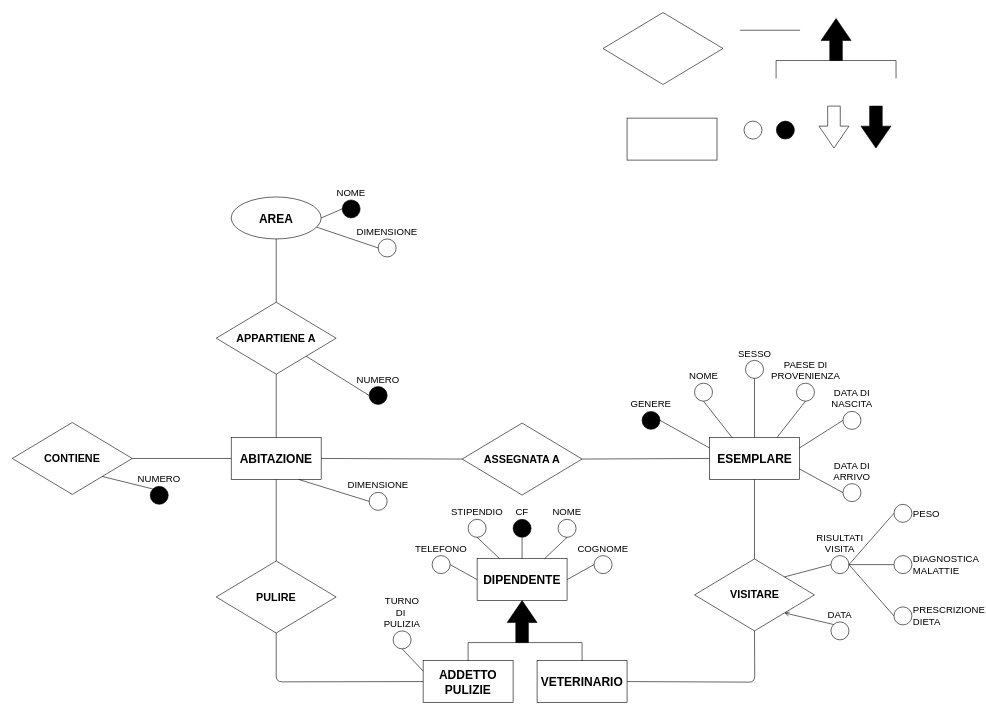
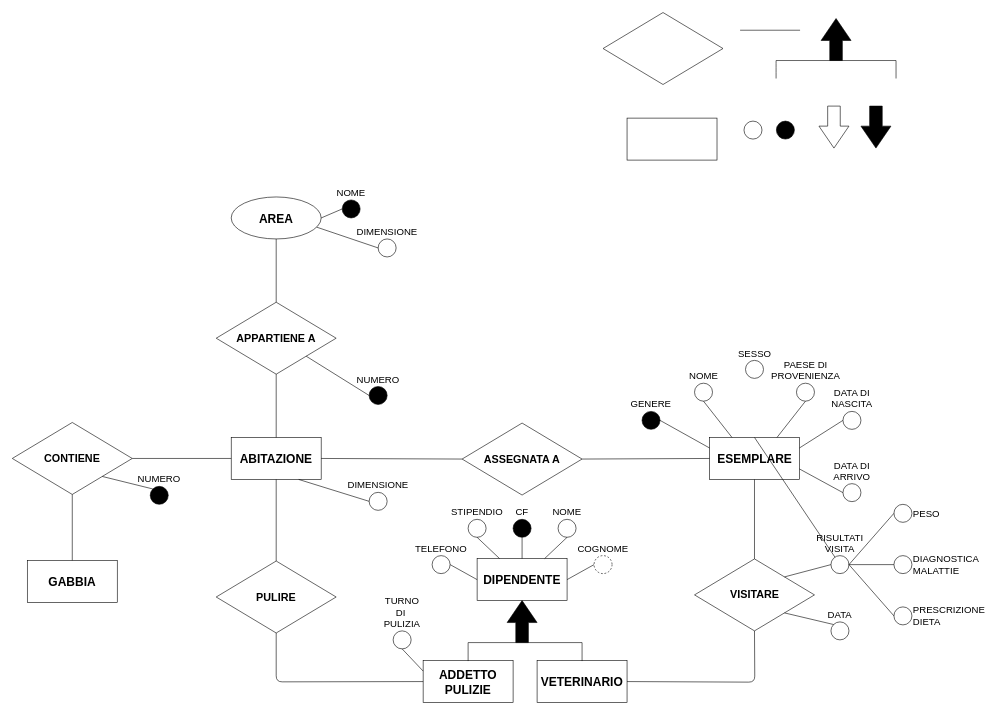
edge "SESSO" -- "ESEMPLARE": now "RISULTATI VISITA" -- "ESEMPLARE"
edge "CONTIENE" -- "GABBIA": added
node "COGNOME": style solid -> dashed
node "GABBIA": added
edge "DATA" -> "VISITARE": arrowhead open -> none
